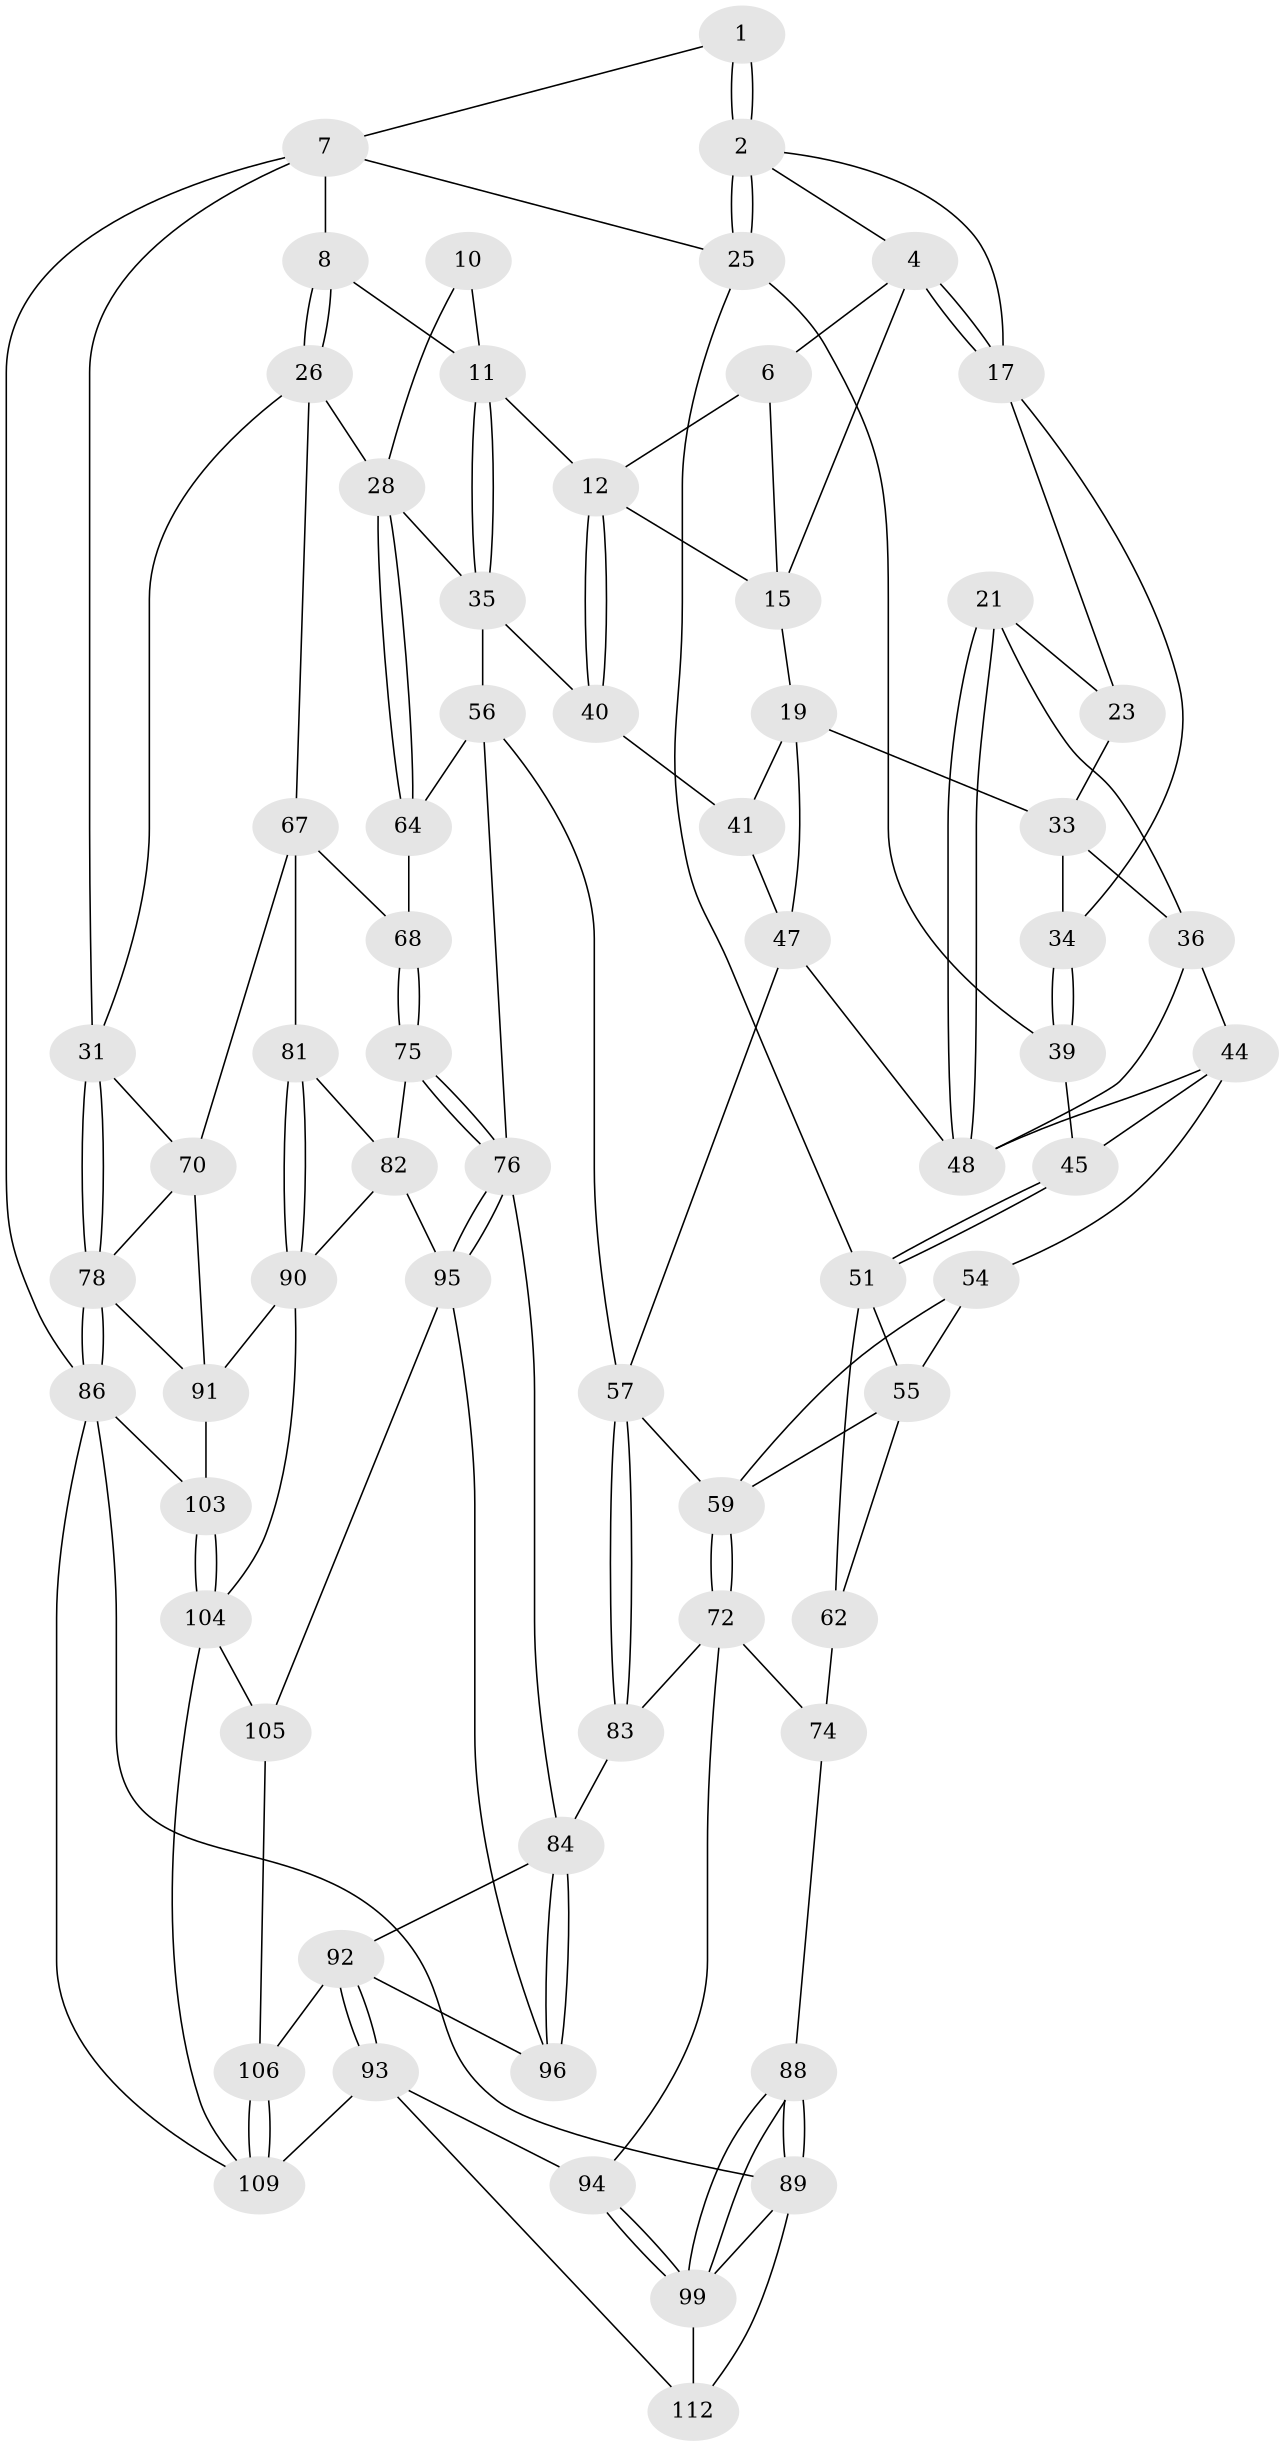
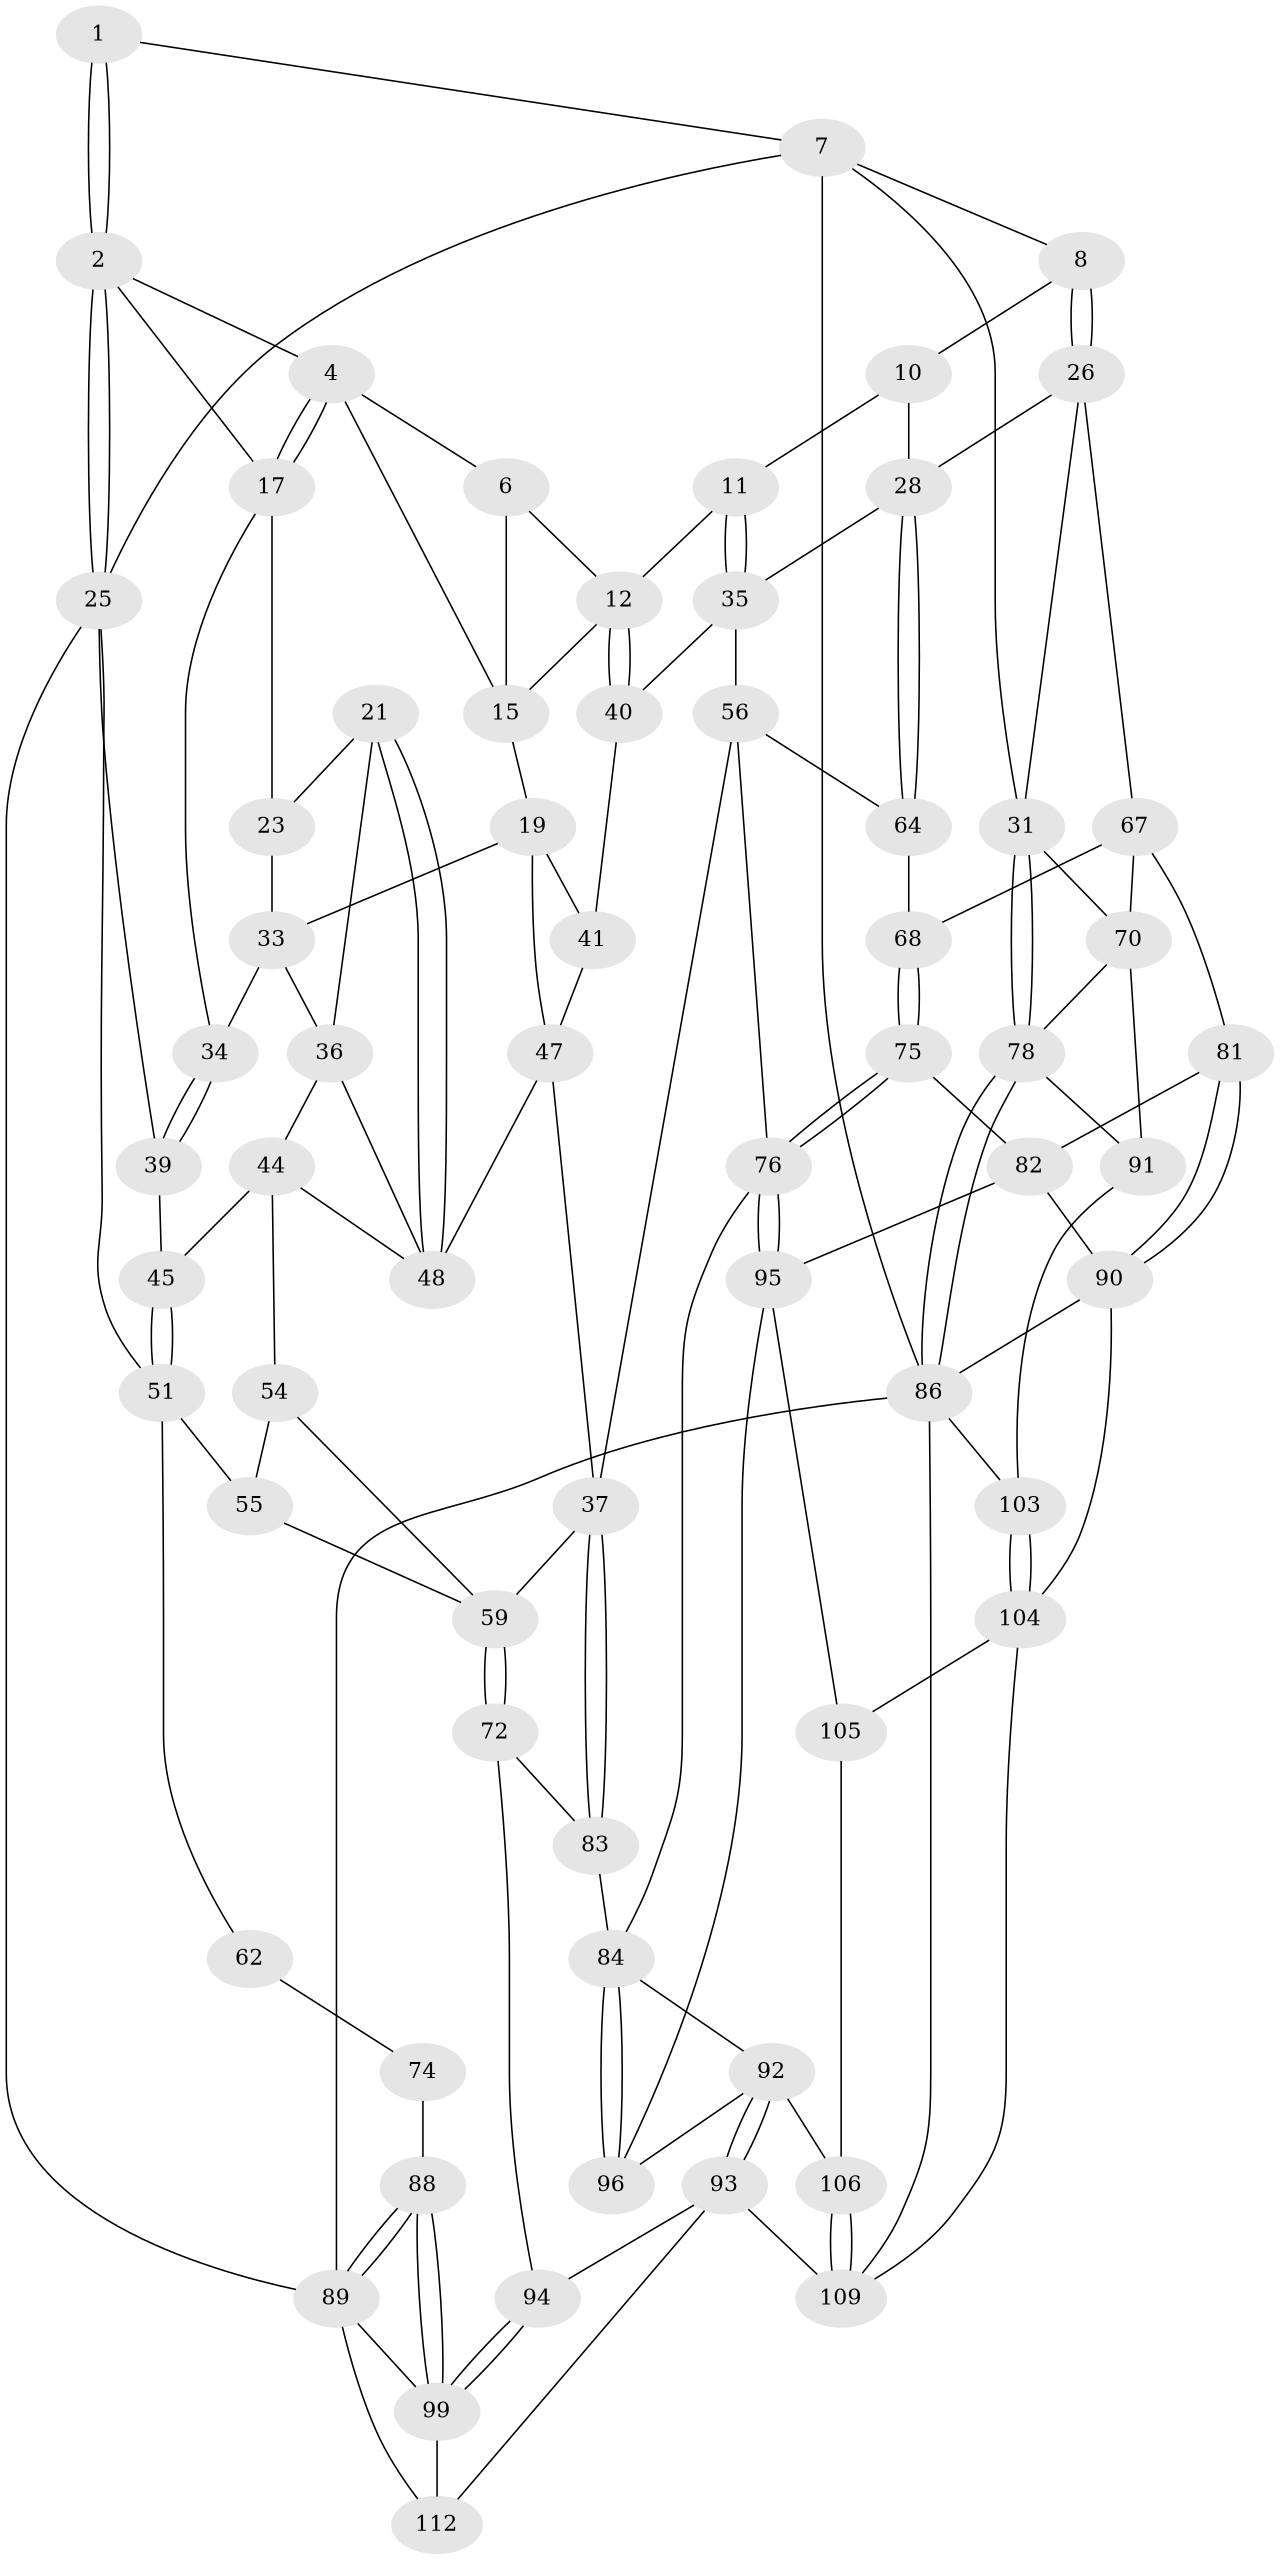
edge "8" -- "11": now "8" -- "10"
edge "90" -- "91": now "90" -- "86"
node "57": label "57" -> "37"
edge "55" -- "62": removed
edge "25" -- "89": added
edge "72" -- "74": removed
